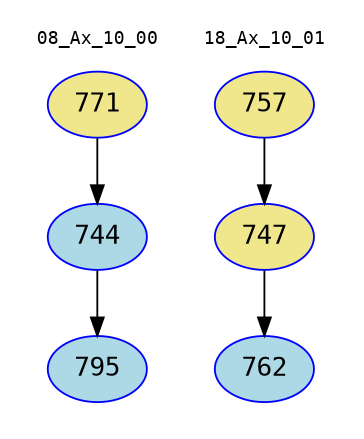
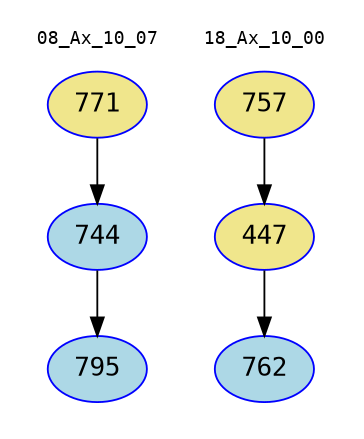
cluster "08_Ax_10_00": label "08_Ax_10_00" -> "08_Ax_10_07"
cluster "18_Ax_10_01": label "18_Ax_10_01" -> "18_Ax_10_00"
node "747": label "747" -> "447"
